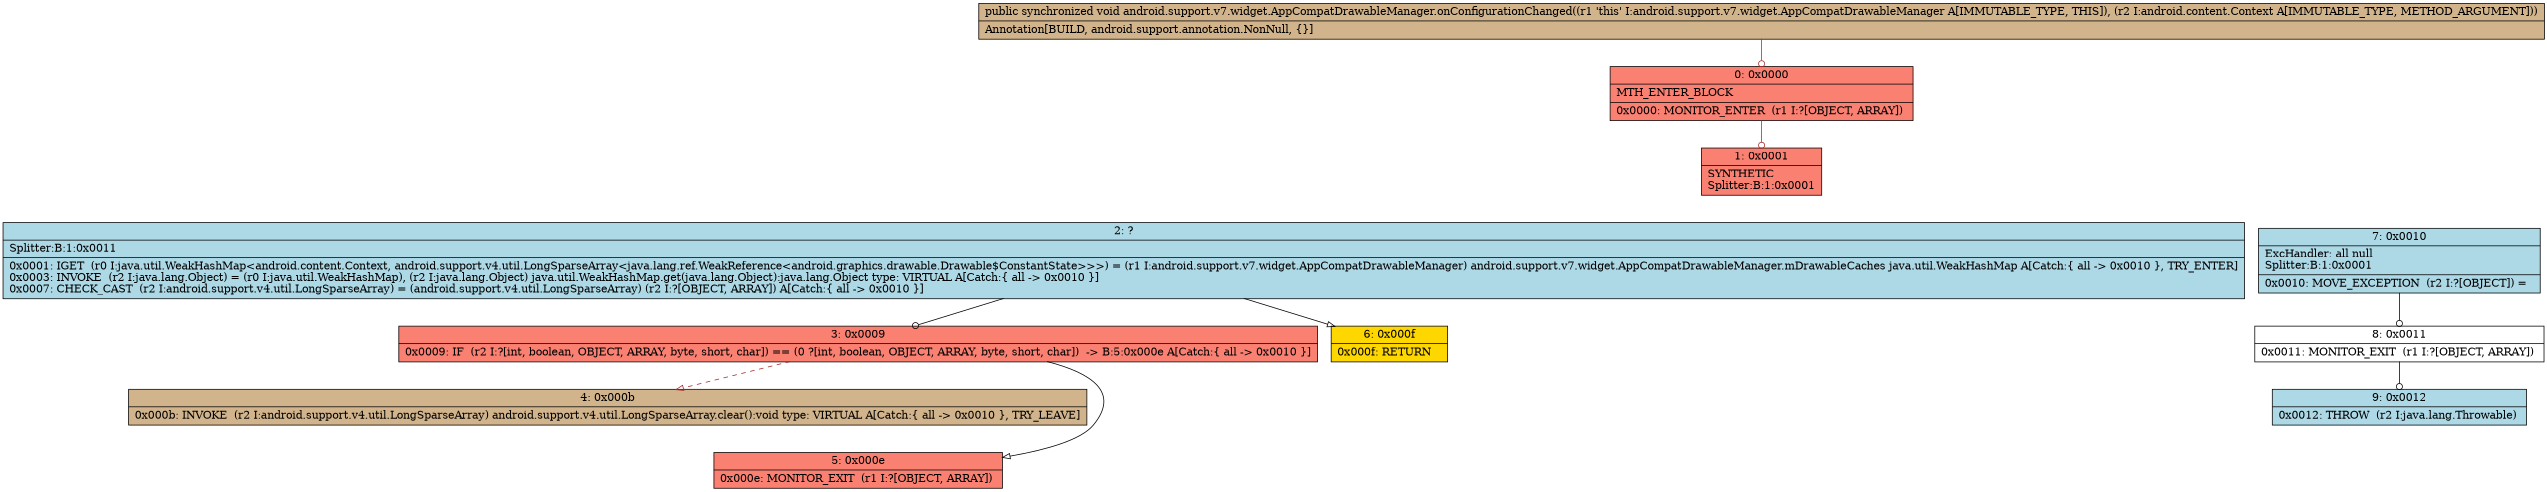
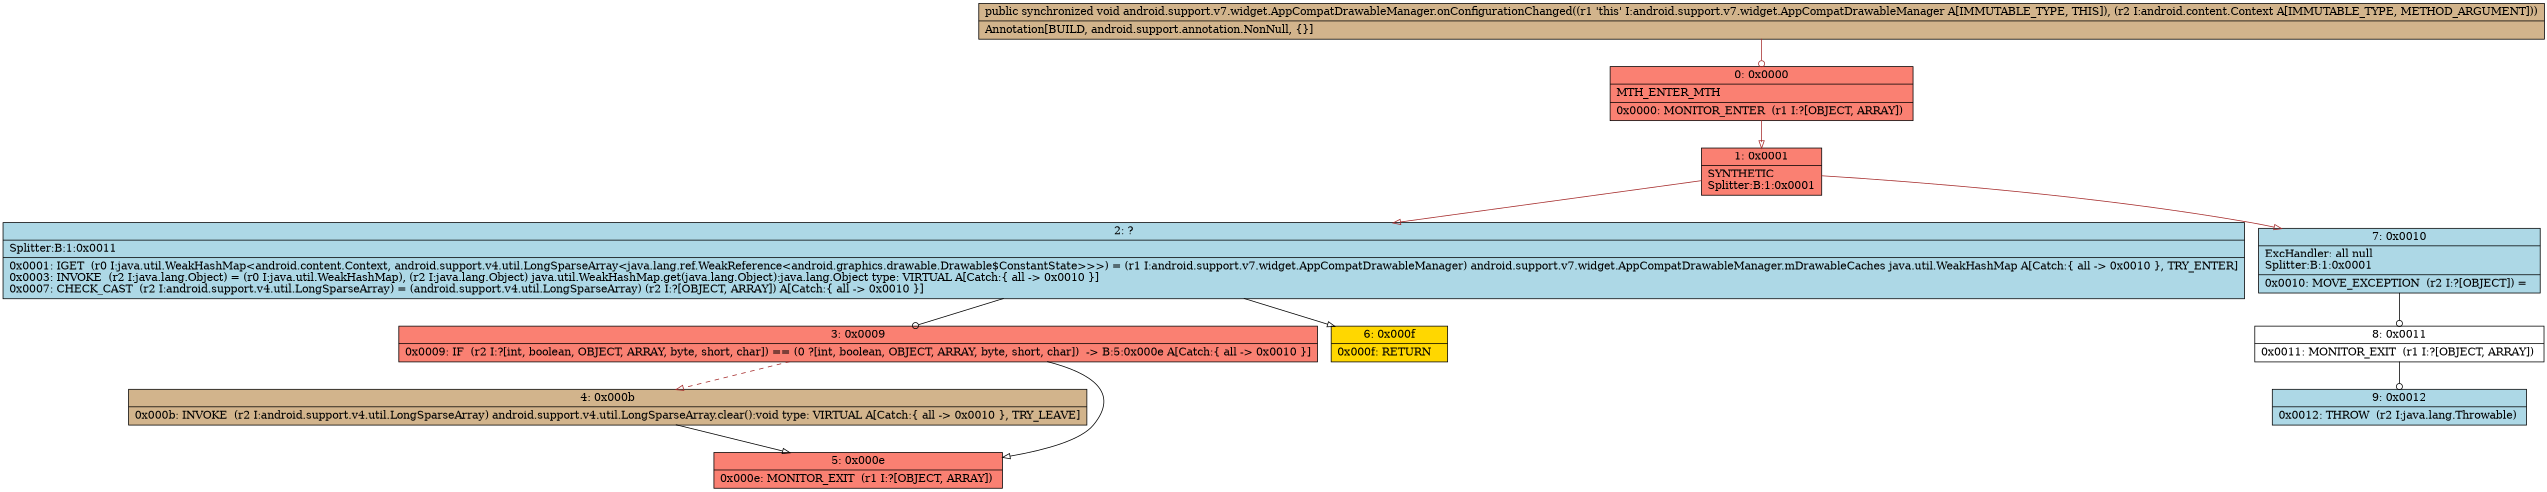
node "0: 0x0000": text "MTH_ENTER_BLOCK" -> "MTH_ENTER_MTH"
edge "0: 0x0000" -> "1: 0x0001": arrowhead odot -> onormal
edge "1: 0x0001" -> "7: 0x0010": added
edge "1: 0x0001" -> "2: ?": added
edge "4: 0x000b" -> "5: 0x000e": added
